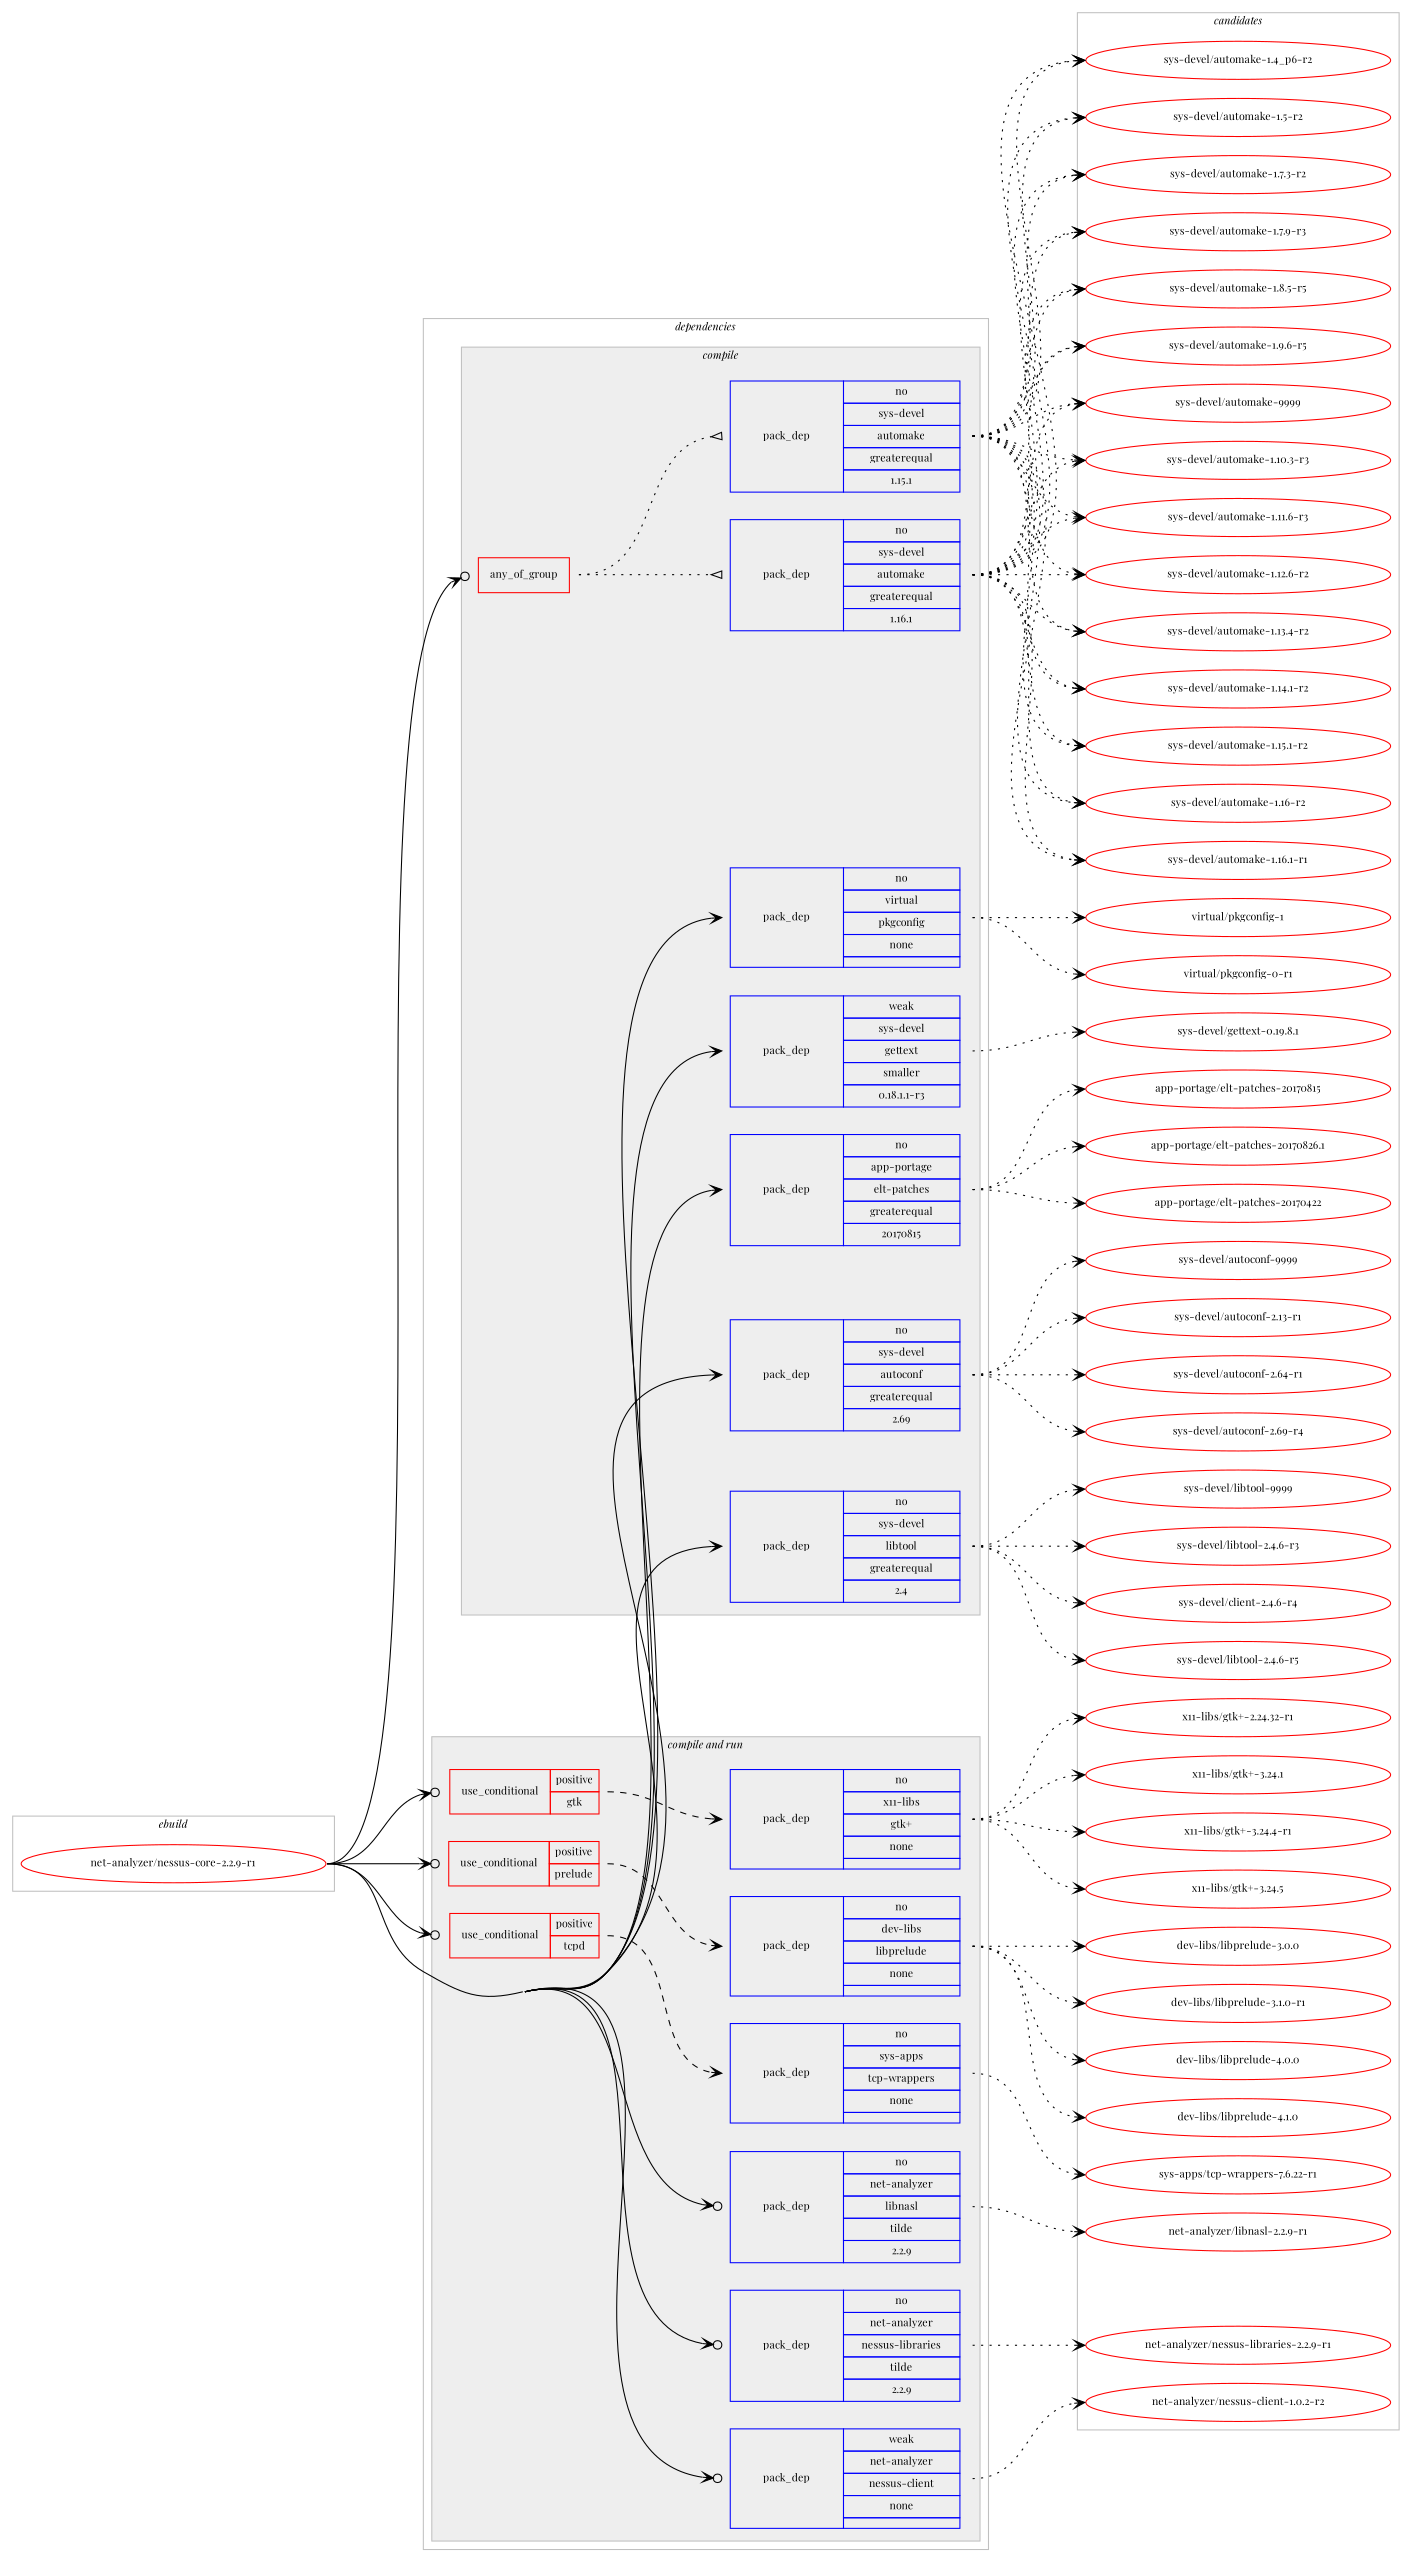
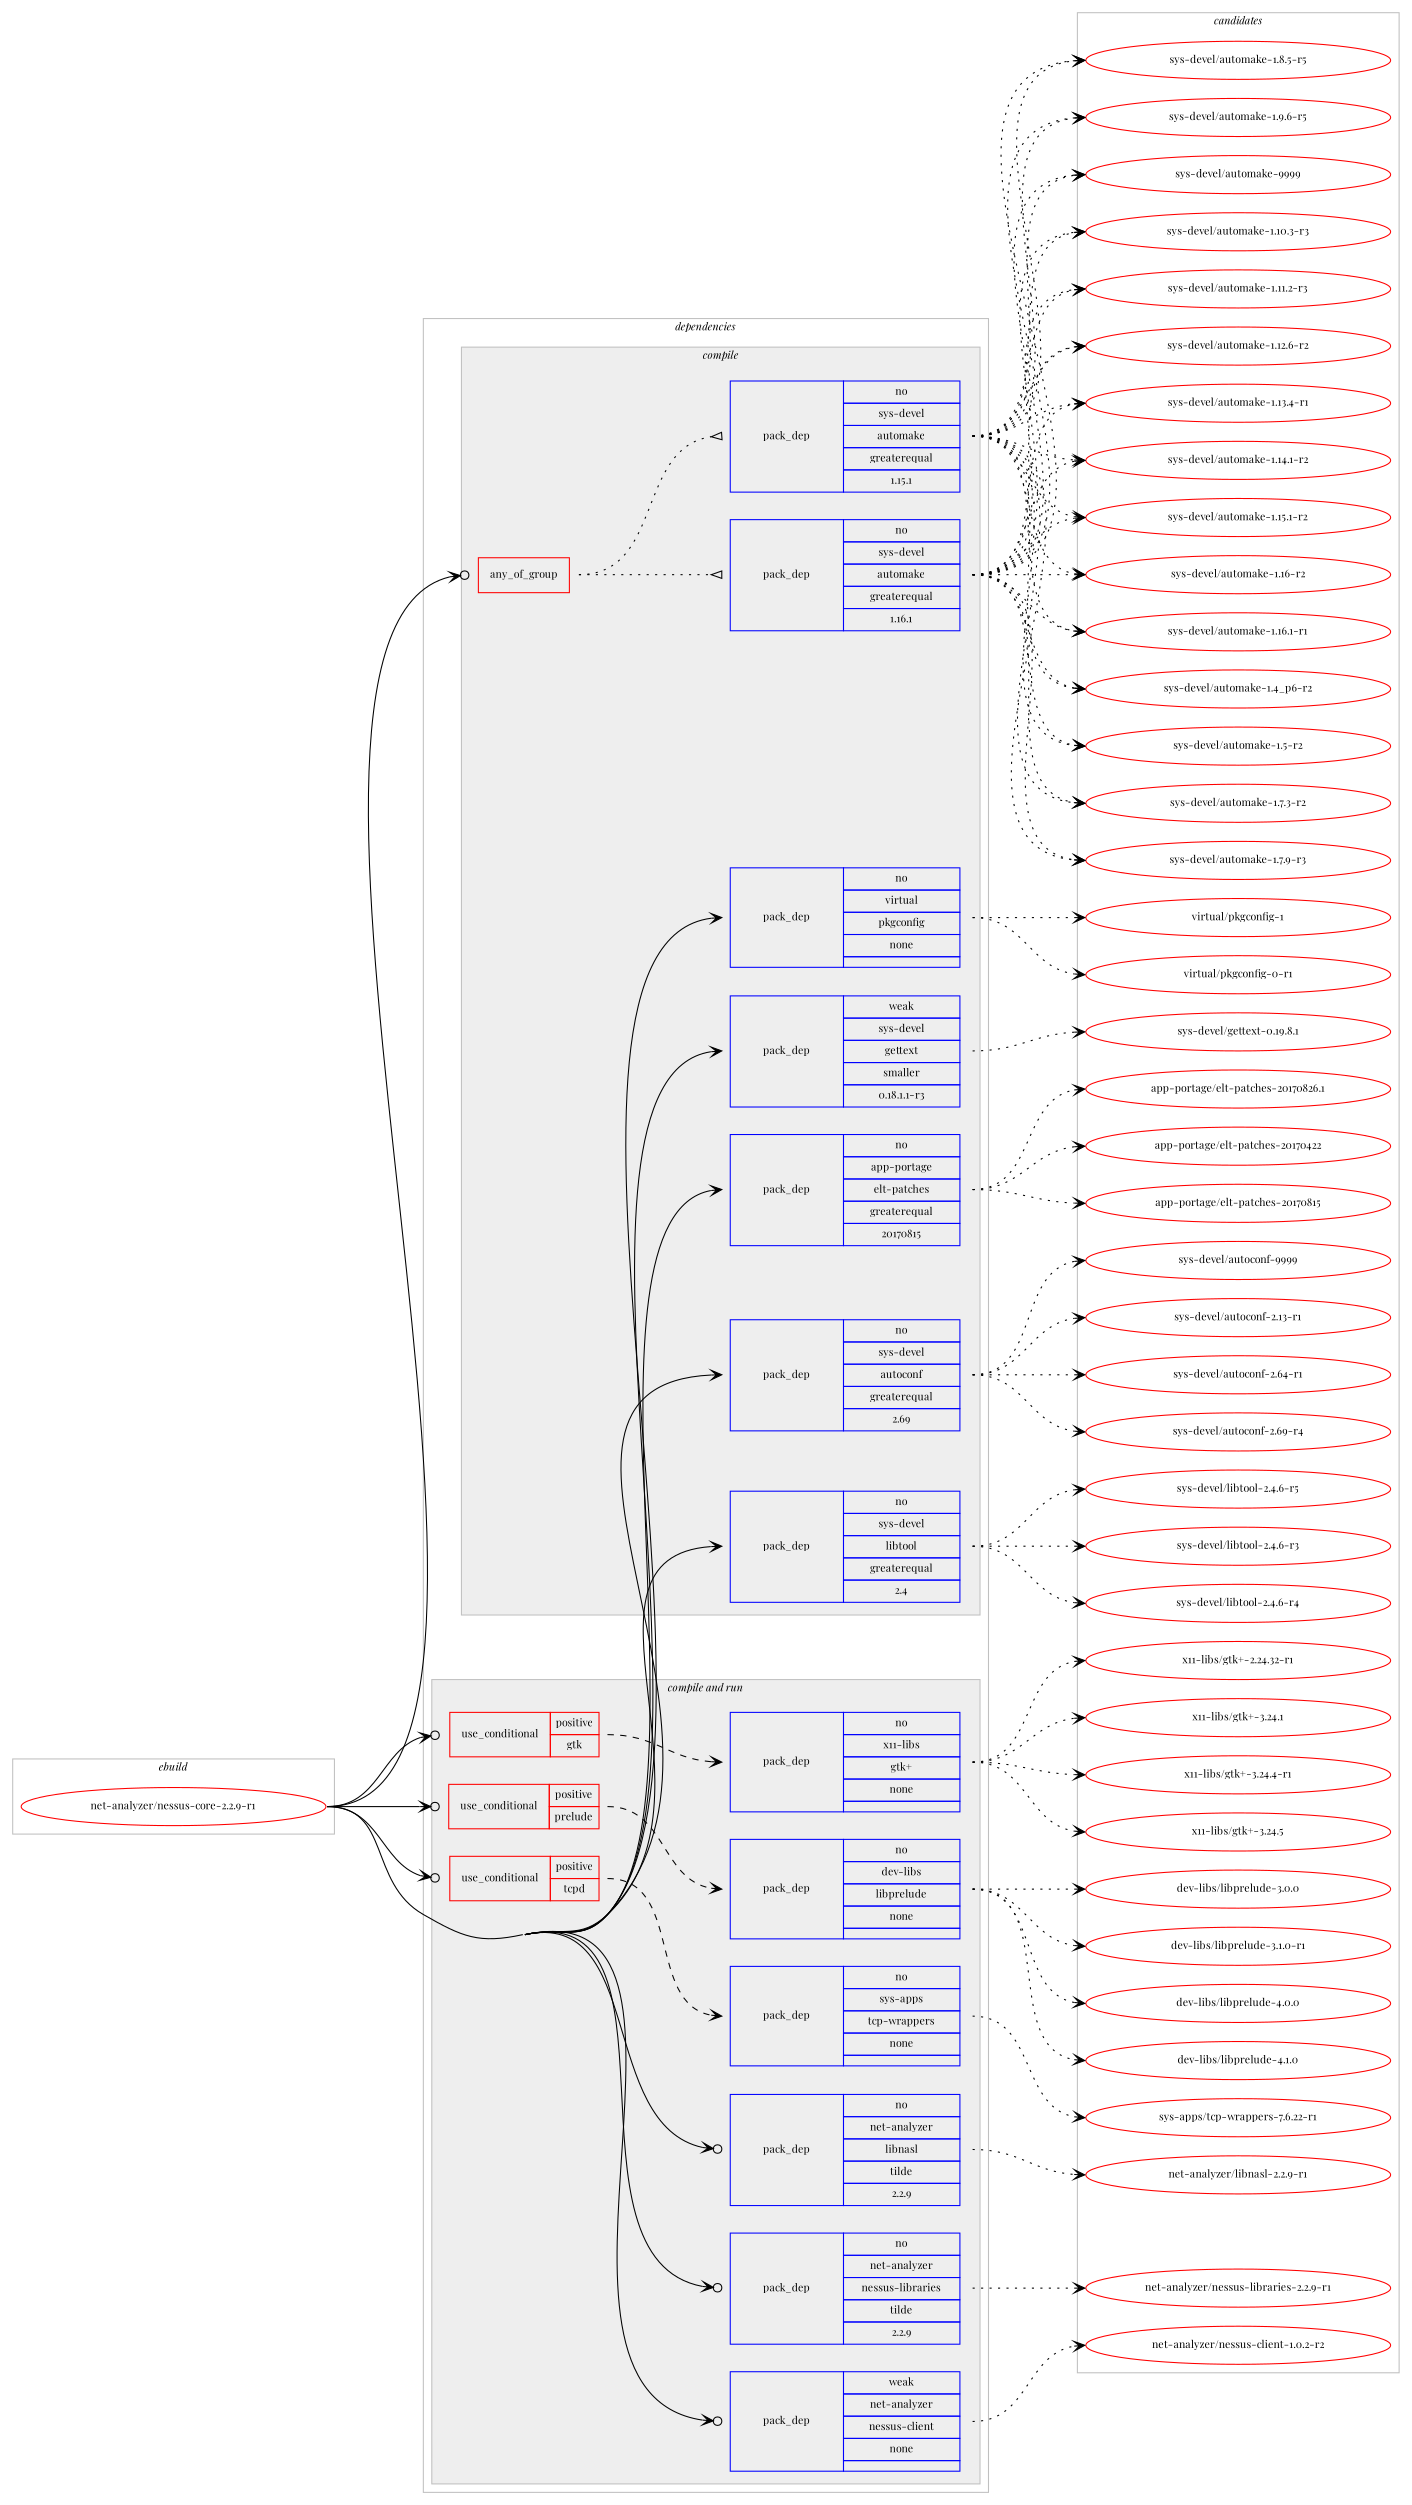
node "sys-devel/automake-1.11.6-r3": label "sys-devel/automake-1.11.6-r3" -> "sys-devel/automake-1.11.2-r3"
node "sys-devel/automake-1.13.4-r2": label "sys-devel/automake-1.13.4-r2" -> "sys-devel/automake-1.13.4-r1"
node "sys-devel/libtool-9999": removed
node "sys-devel/client-2.4.6-r4": label "sys-devel/client-2.4.6-r4" -> "sys-devel/libtool-2.4.6-r4"
